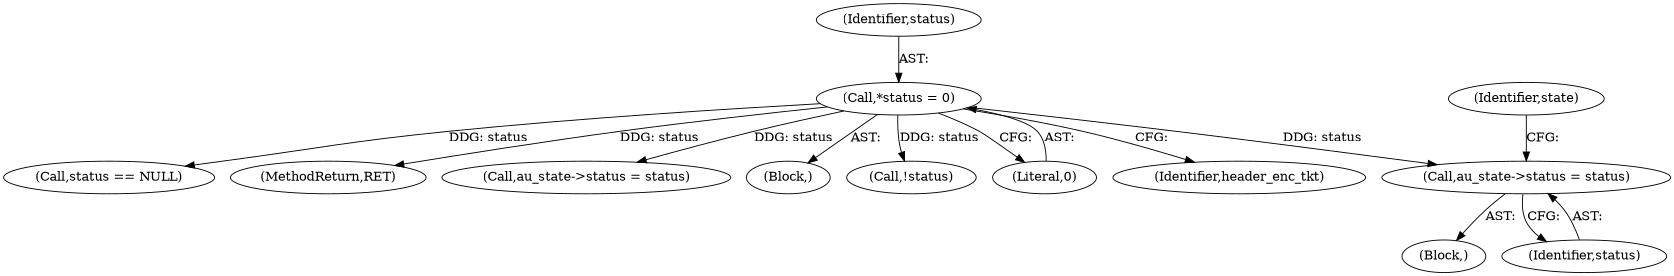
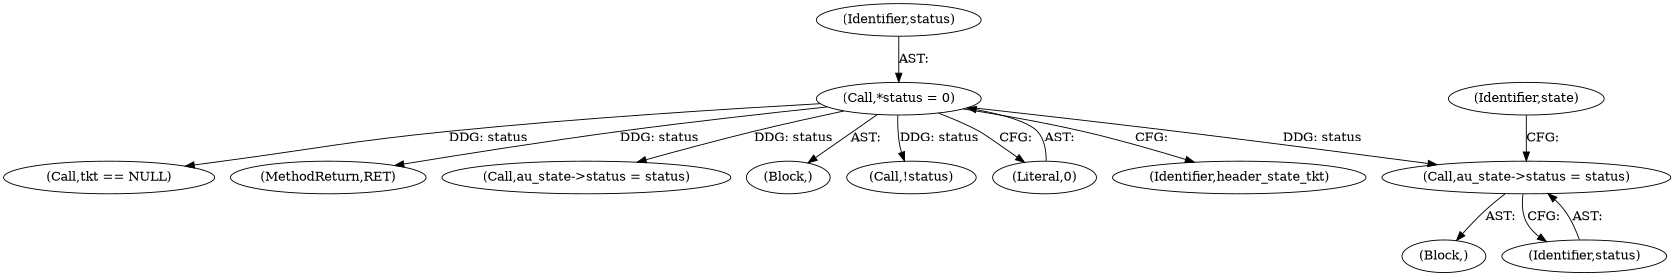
node "(Call,status == NULL)": label "(Call,status == NULL)" -> "(Call,tkt == NULL)"
node "(Identifier,header_enc_tkt)": label "(Identifier,header_enc_tkt)" -> "(Identifier,header_state_tkt)"
